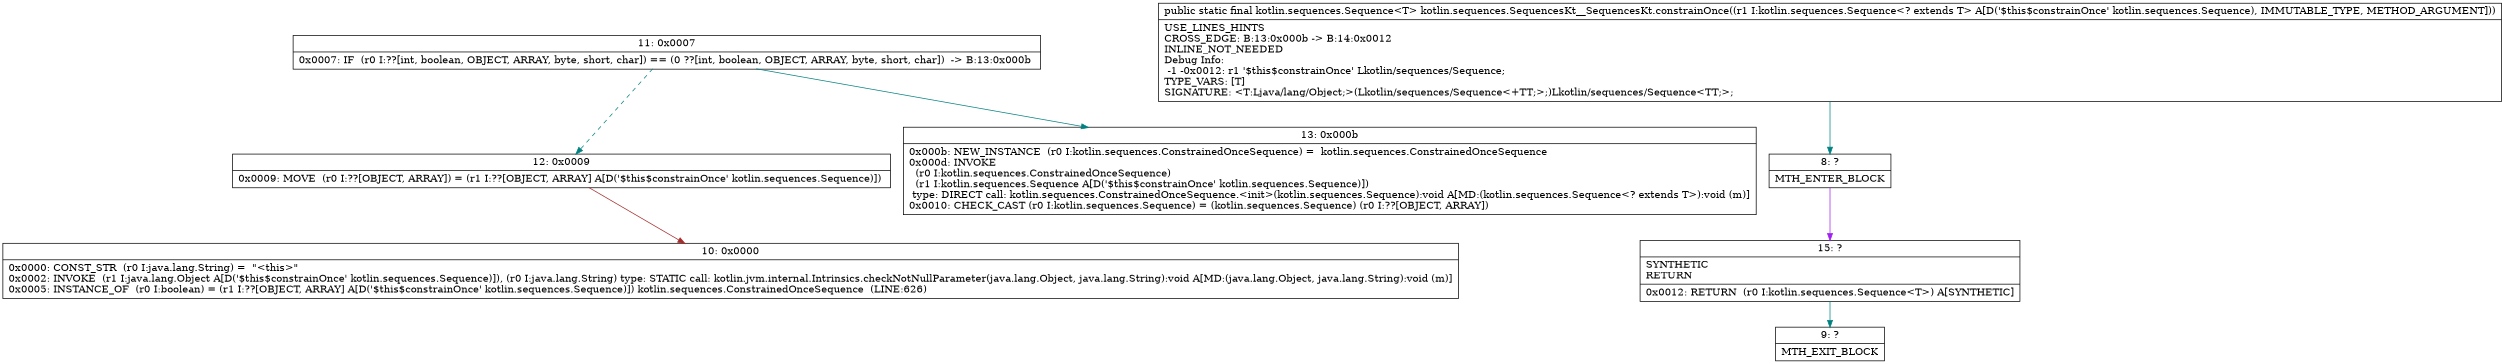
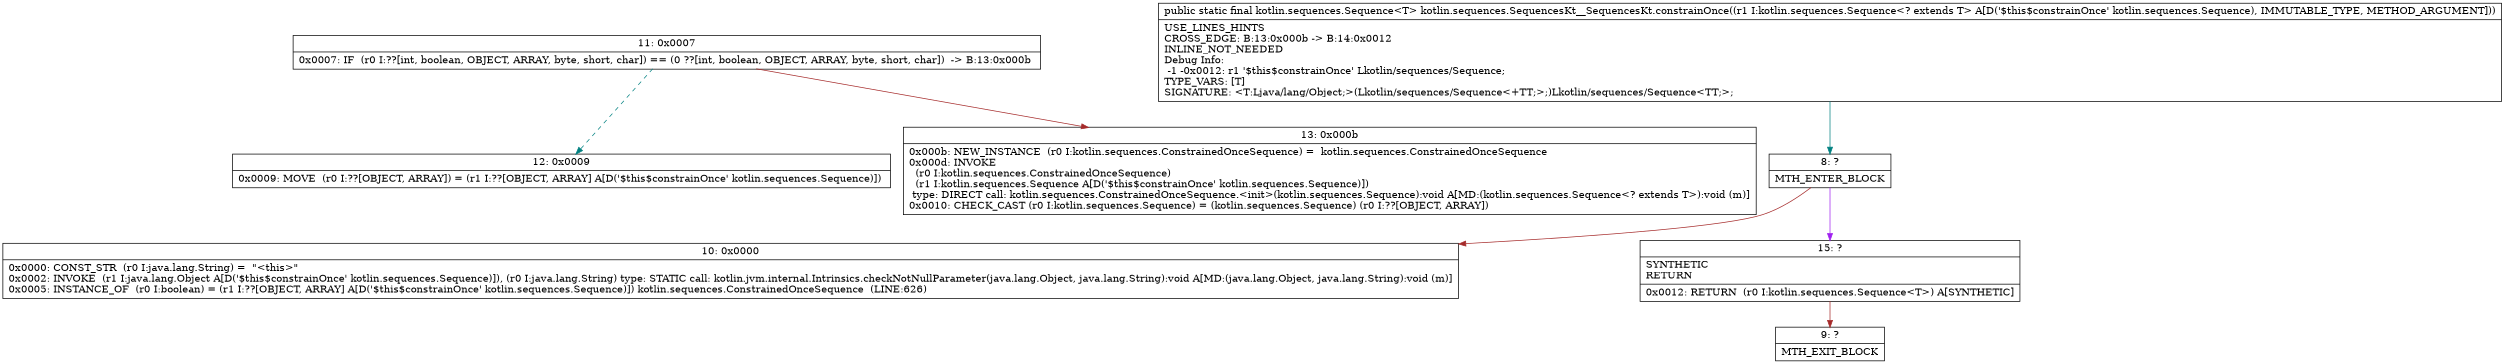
edge "11: 0x0007" -> "13: 0x000b": color teal -> brown
edge "12: 0x0009" -> "10: 0x0000": now "8: ?" -> "10: 0x0000"
edge "15: ?" -> "9: ?": color teal -> brown
